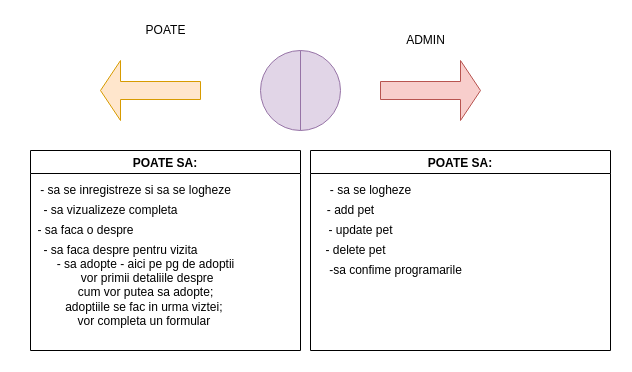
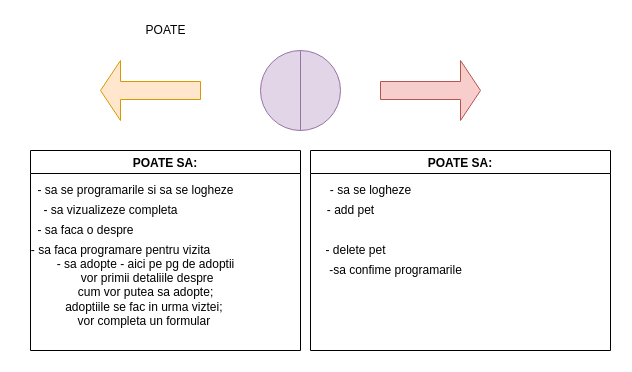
node "ADMIN": removed
node "- sa se inregistreze si sa se logheze": label "- sa se inregistreze si sa se logheze" -> "- sa se programarile si sa se logheze"
node "- update pet": removed
node "- sa faca despre pentru vizita": label "- sa faca despre pentru vizita" -> "- sa faca programare pentru vizita"
